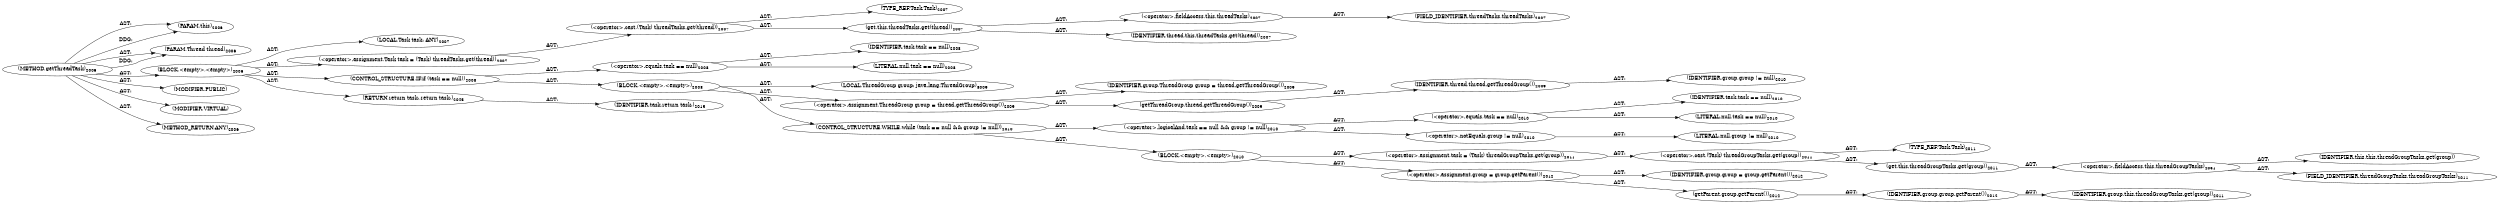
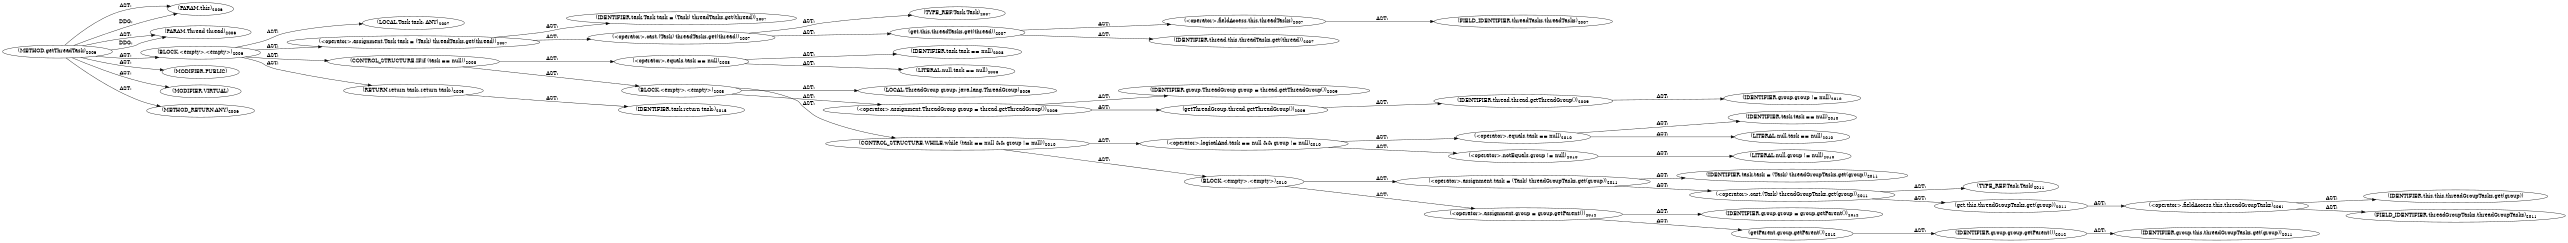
node "(IDENTIFIER,task,Task task = (Task) threadTasks.get(thread))": added
node "(IDENTIFIER,task,task = (Task) threadGroupTasks.get(group))": added
